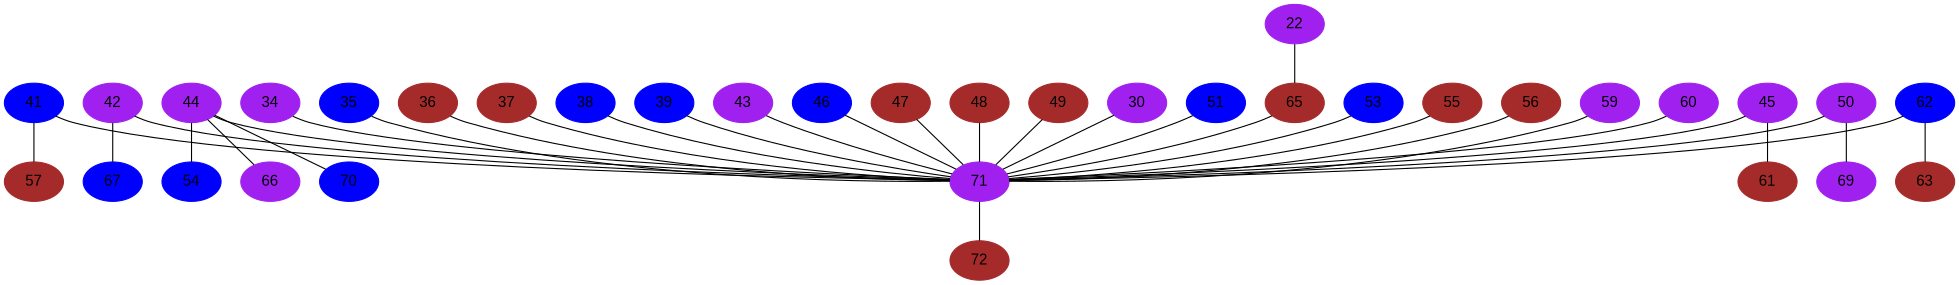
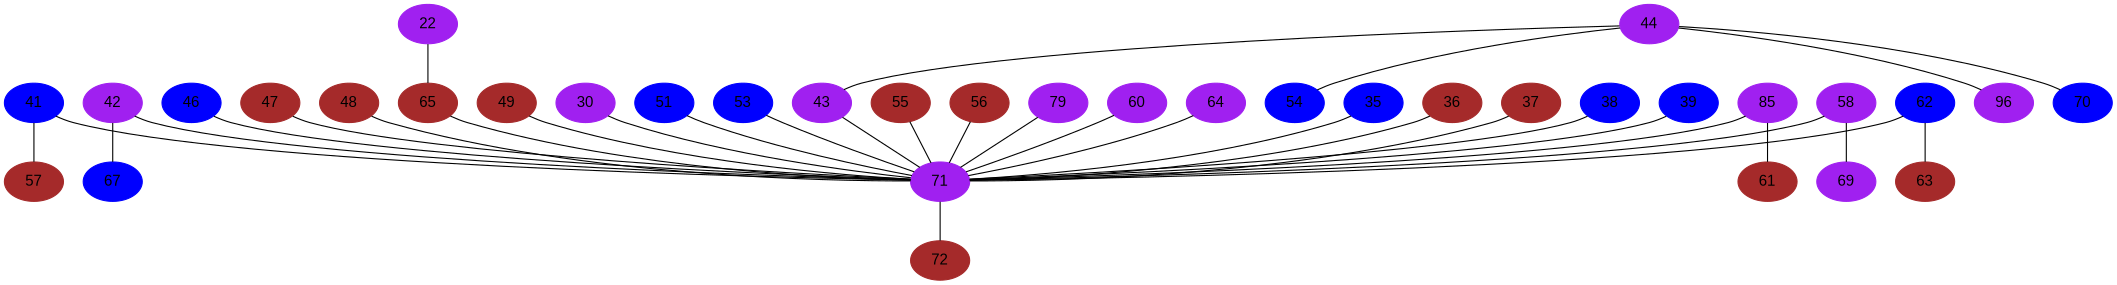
node "34": label "34" -> "64"
node "59": label "59" -> "79"
node "45": label "45" -> "85"
node "50": label "50" -> "58"
edge "44" -- "71": now "44" -- "43"
node "66": label "66" -> "96"
